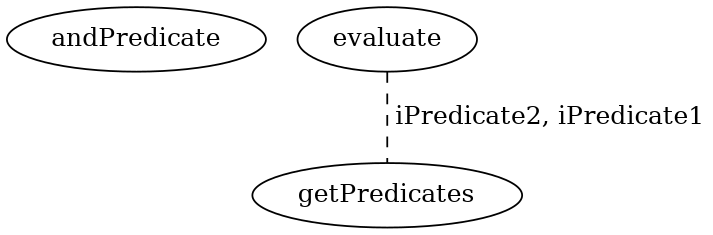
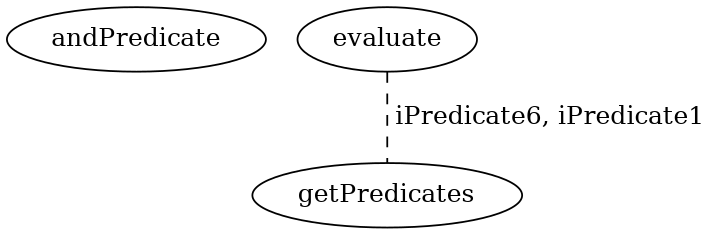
edge "evaluate" -- "getPredicates": label " iPredicate2, iPredicate1" -> " iPredicate6, iPredicate1"
